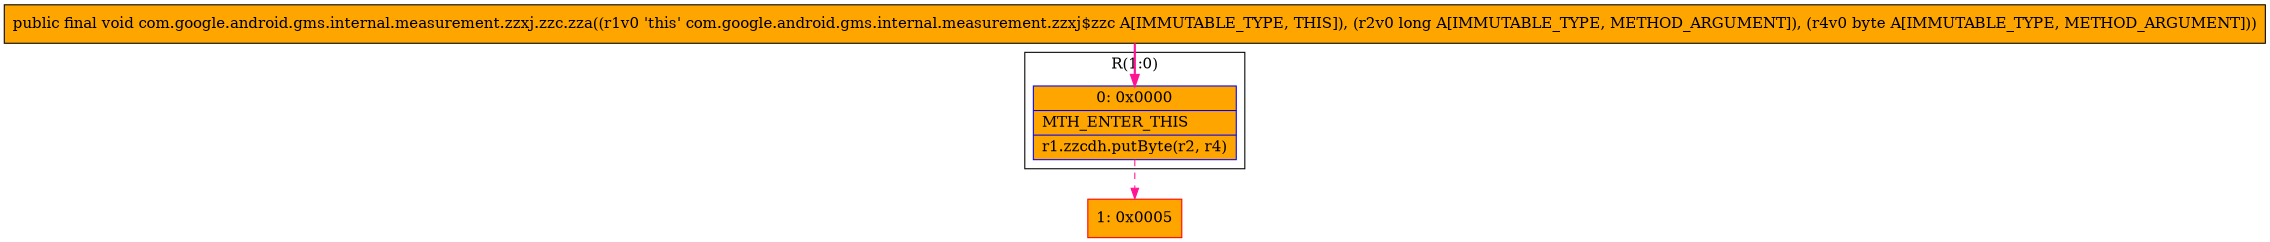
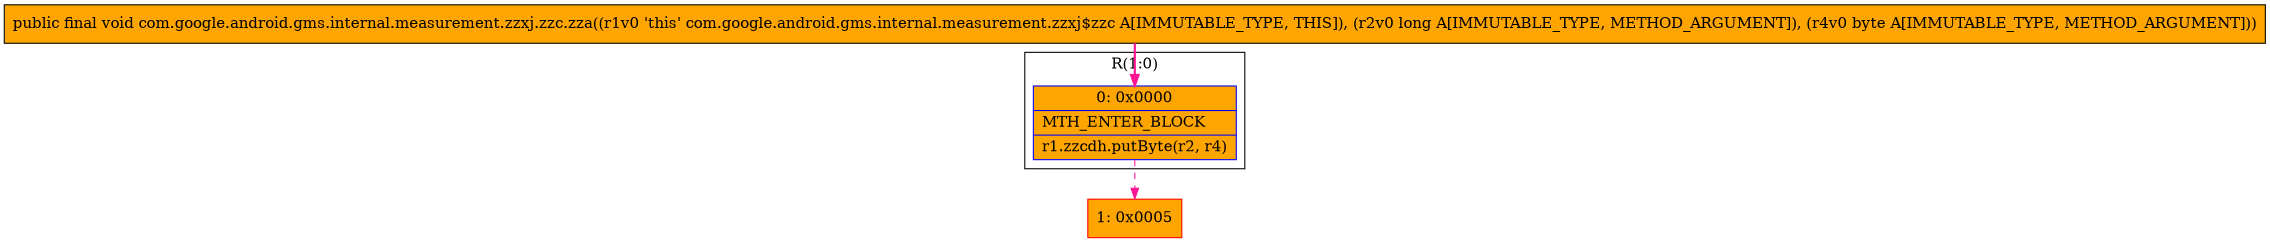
node "0: 0x0000": text "MTH_ENTER_THIS" -> "MTH_ENTER_BLOCK"
